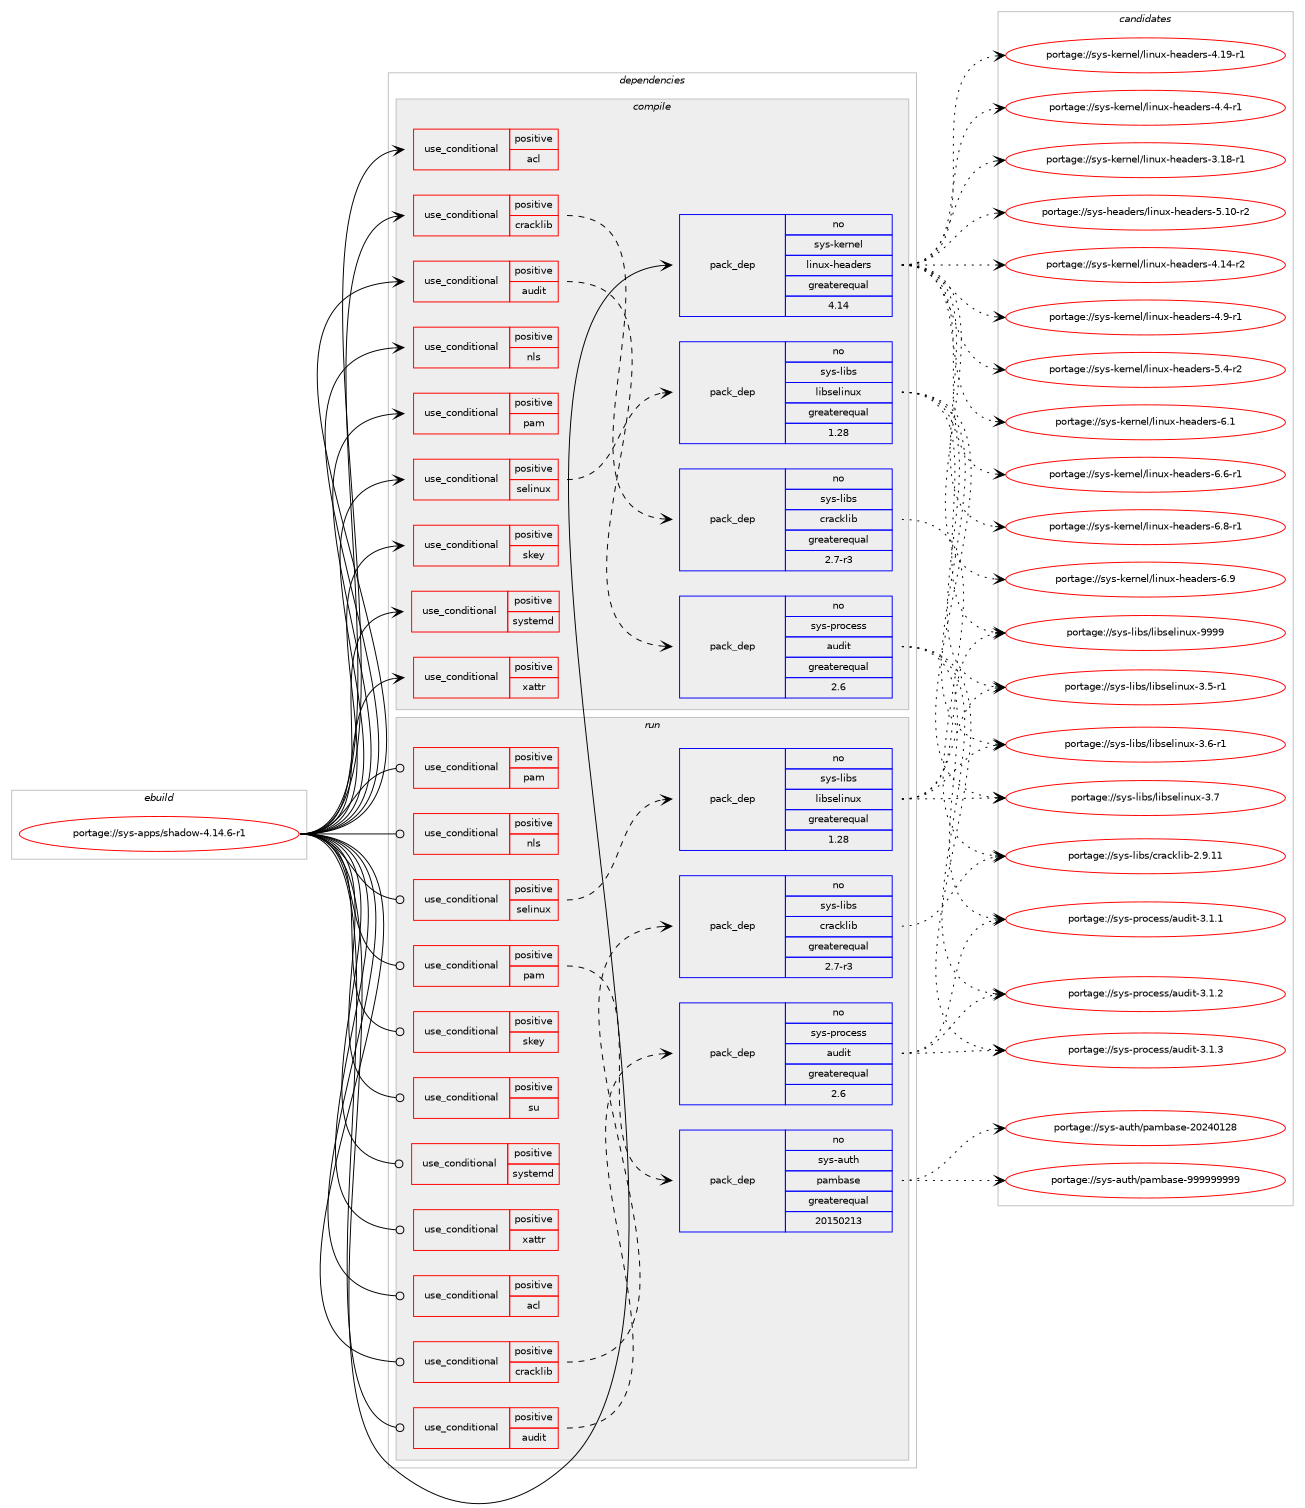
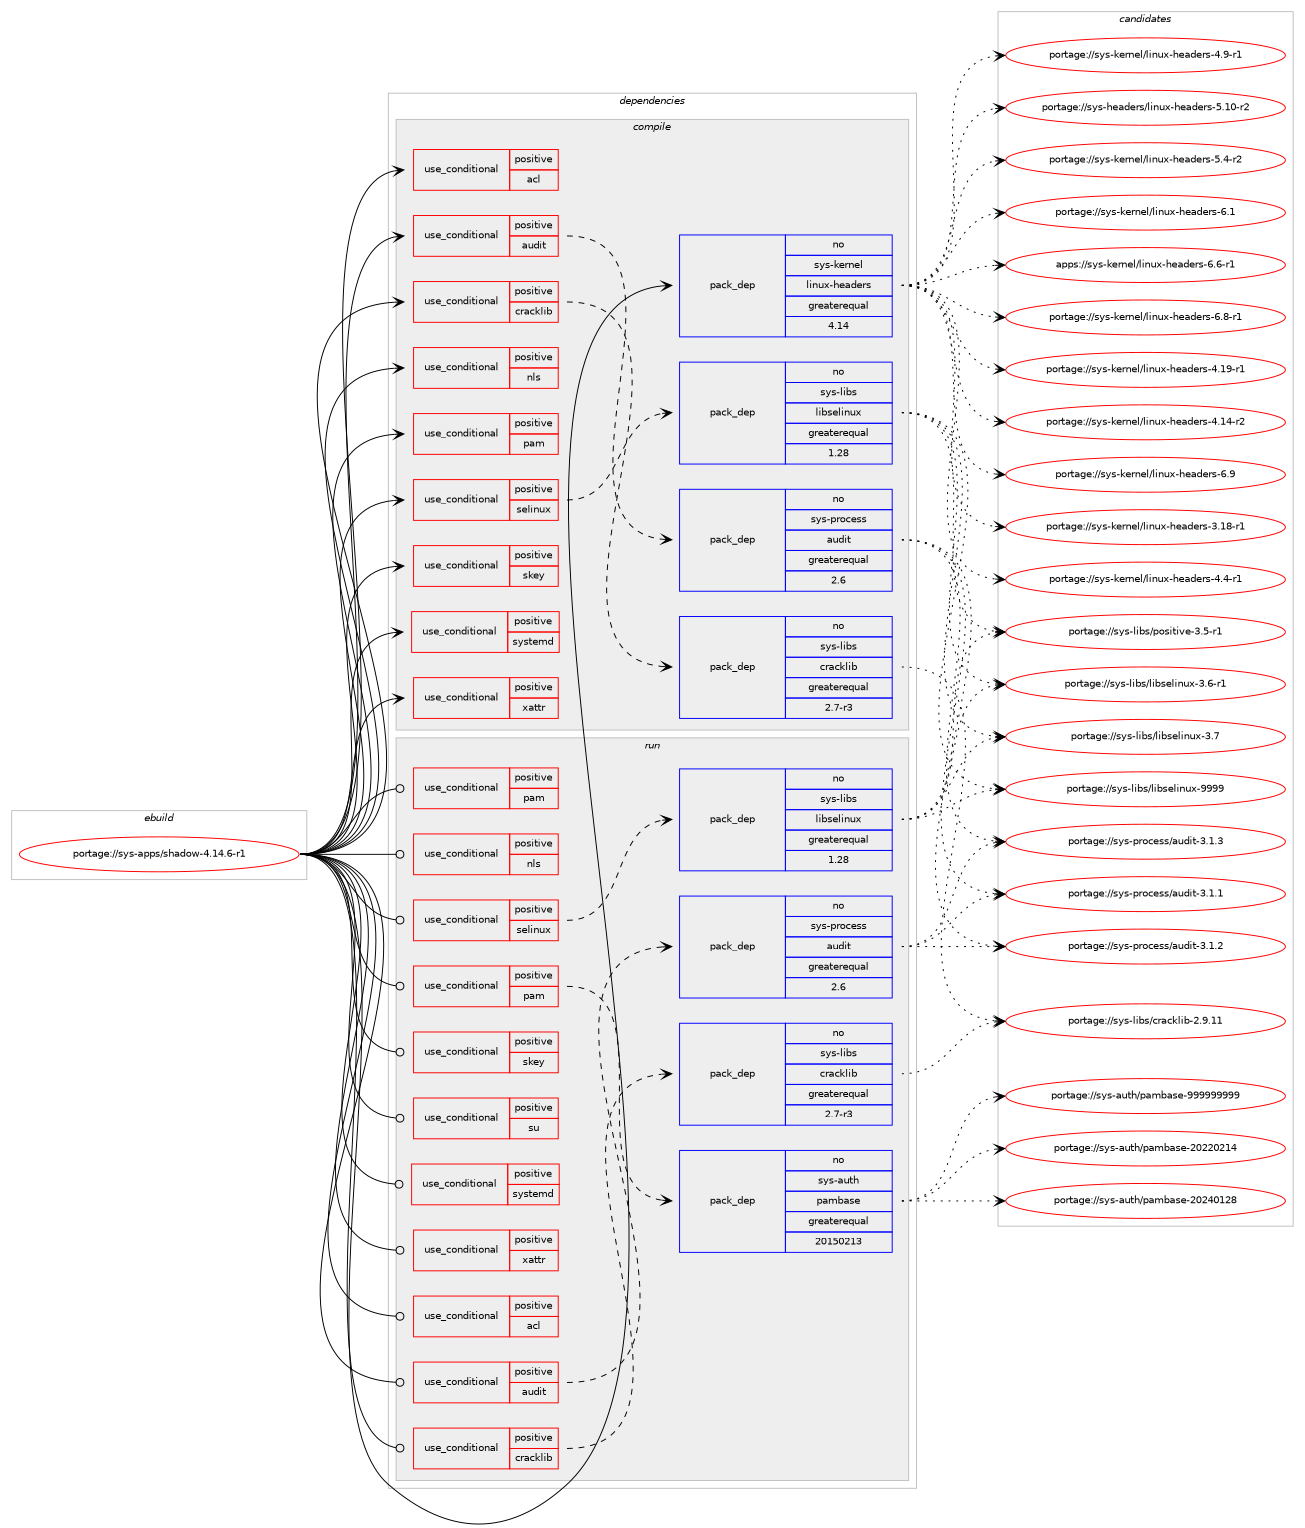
node "portage://sys-kernel/linux-headers-6.6-r1": label "portage://sys-kernel/linux-headers-6.6-r1" -> "apps://sys-kernel/linux-headers-6.6-r1"
node "portage://sys-libs/libselinux-3.5-r1": label "portage://sys-libs/libselinux-3.5-r1" -> "portage://sys-libs/positive-3.5-r1"
node "portage://sys-auth/pambase-20220214": added
